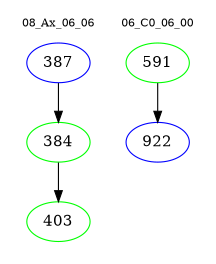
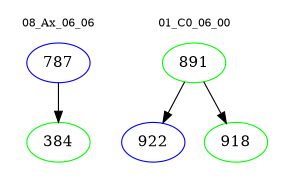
cluster "06_C0_06_00": label "06_C0_06_00" -> "01_C0_06_00"
node "387": label "387" -> "787"
node "591": label "591" -> "891"
node "918": added
node "403": removed
